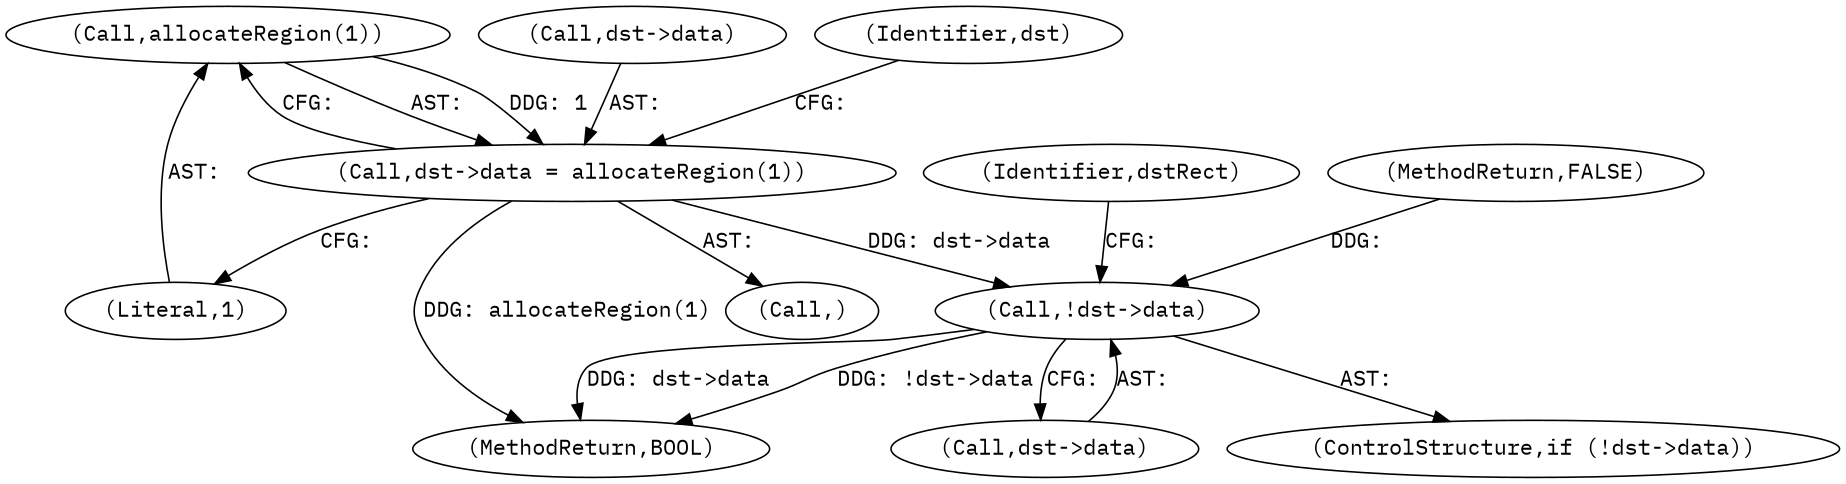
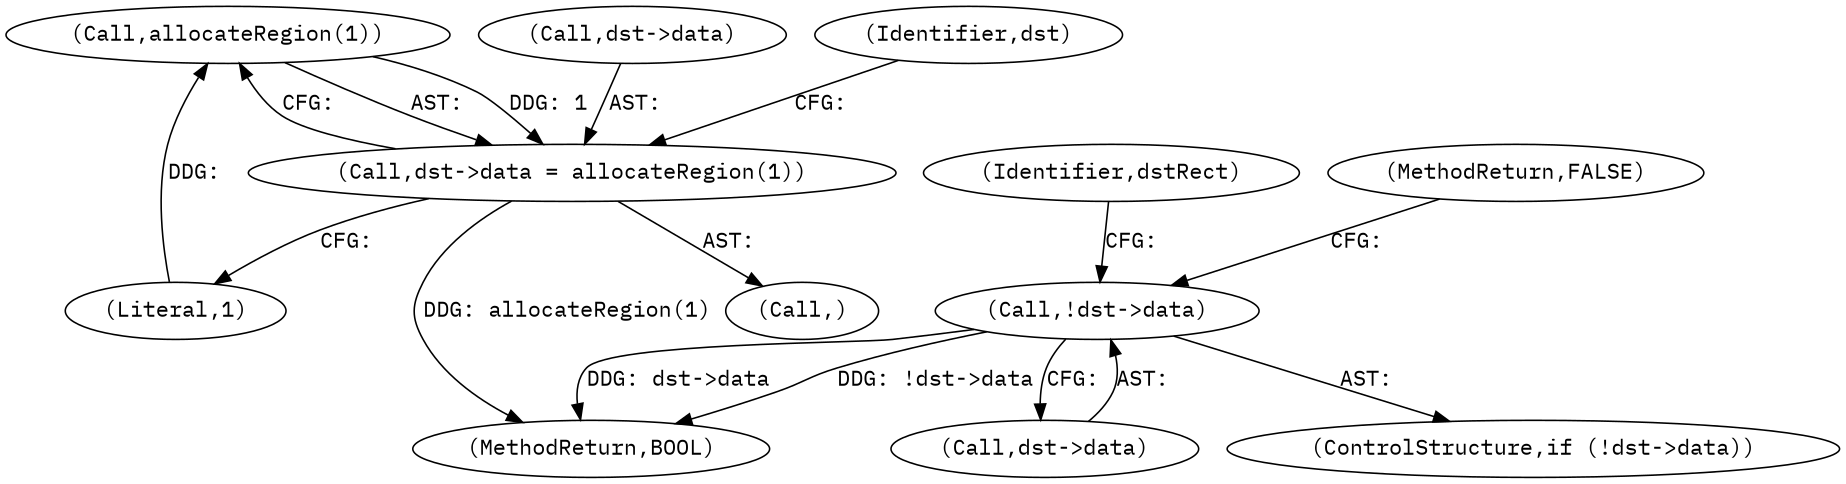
edge "(Literal,1)" -> "(Call,allocateRegion(1))": label "AST: " -> "DDG: "
edge "(Call,dst->data = allocateRegion(1))" -> "(Call,!dst->data)": removed, label "DDG: dst->data"
edge "(MethodReturn,FALSE)" -> "(Call,!dst->data)": label "DDG: " -> "CFG: "
